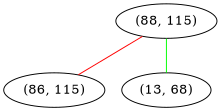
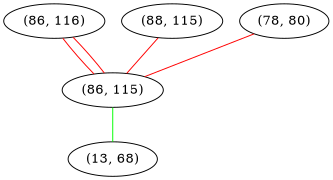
node "(86, 116)": added
node "(78, 80)": added
edge "(88, 115)" -- "(13, 68)": now "(86, 115)" -- "(13, 68)"
